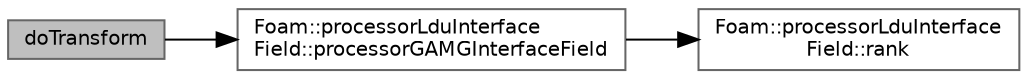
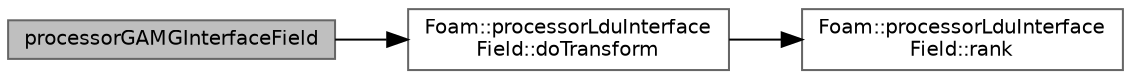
node "doTransform": label "doTransform" -> "processorGAMGInterfaceField"
node "Foam::processorLduInterface Field::processorGAMGInterfaceField": label "Foam::processorLduInterface Field::processorGAMGInterfaceField" -> "Foam::processorLduInterface Field::doTransform"
